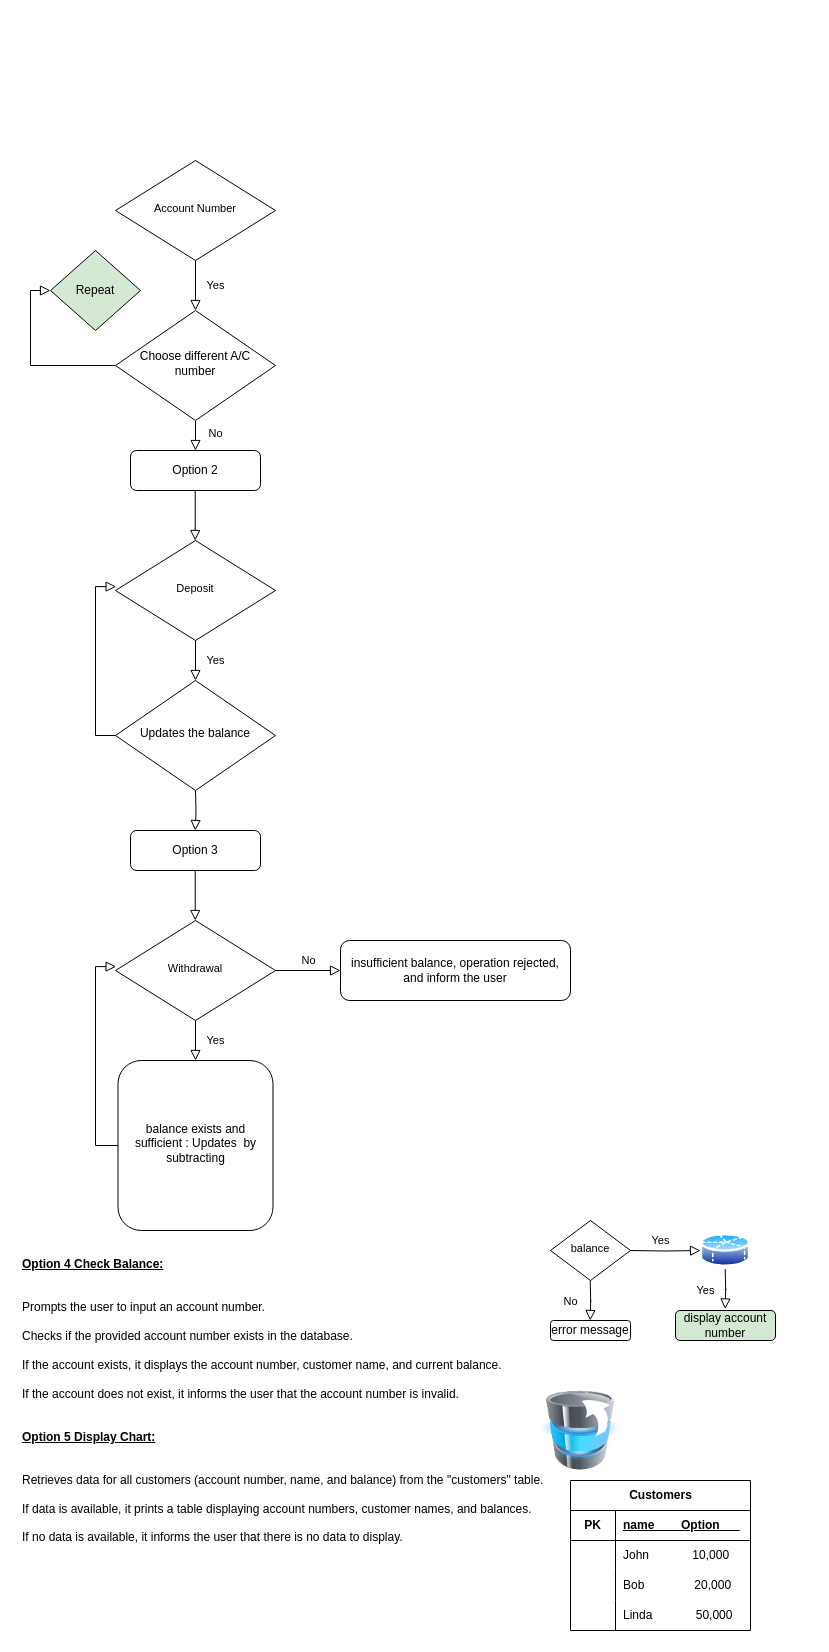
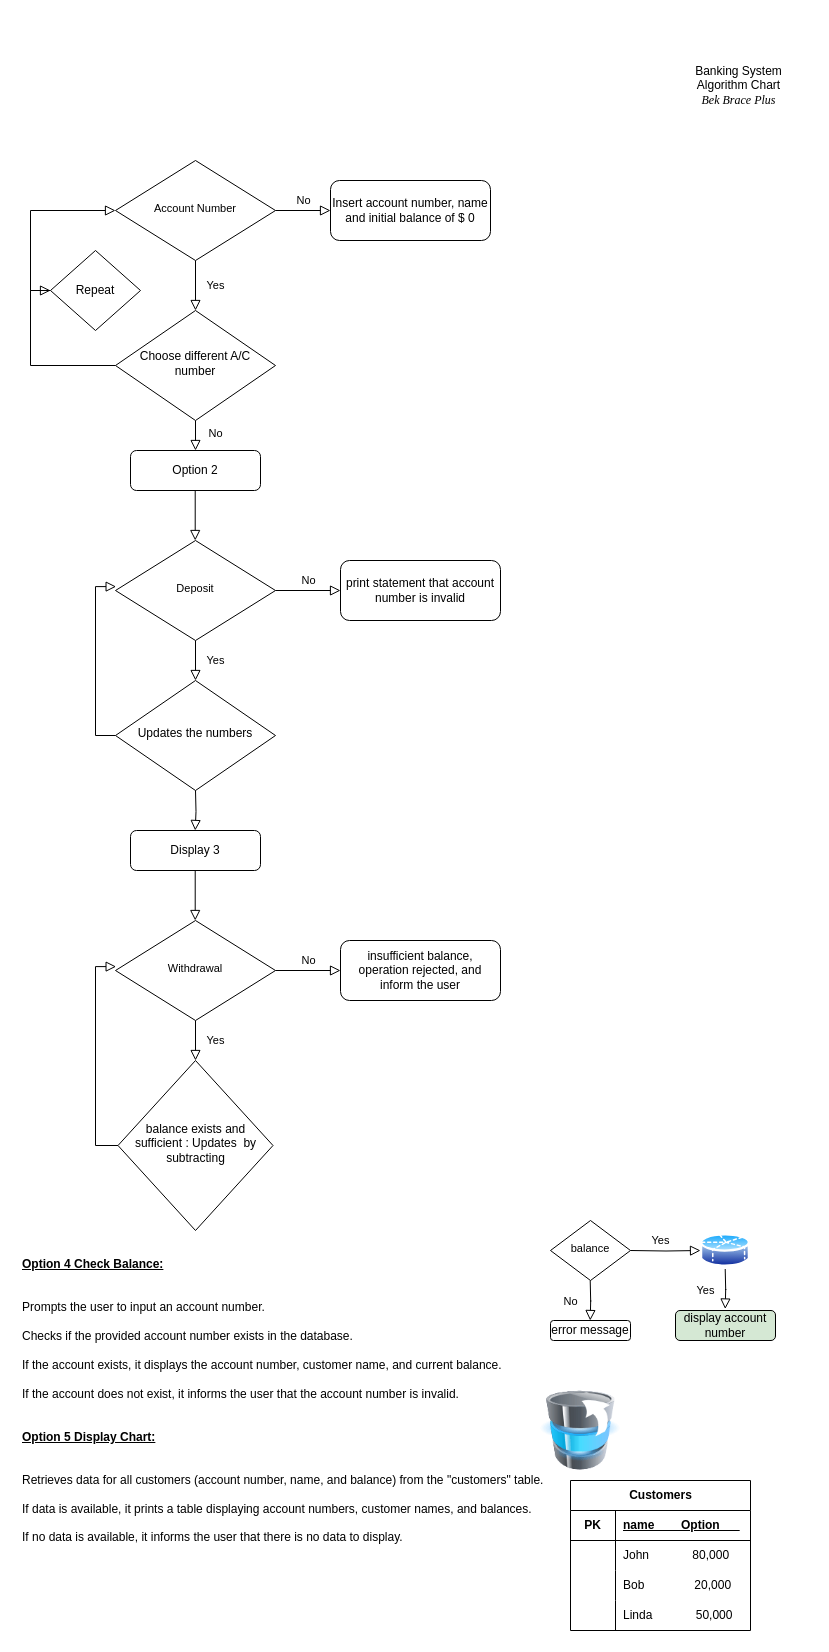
node "Banking System Algorithm Chart Bek Brace Plus": added
edge "Account Number" -> "Insert account number, name and initial balance of $ 0": added, label "No"
node "Insert account number, name and initial balance of $ 0": added
edge "Repeat" -> "Account Number": added
node "Repeat": fillcolor #d5e8d4 -> #ffffff
edge "Deposit" -> "print statement that account number is invalid": added, label "No"
node "print statement that account number is invalid": added
node "Updates the balance": label "Updates the balance" -> "Updates the numbers"
node "Option 3": label "Option 3" -> "Display 3"
node "insufficient balance, operation rejected, and inform the user": size 230x60 -> 160x60
node "balance exists and sufficient : Updates by subtracting": shape rounded rectangle -> diamond
node "John 10,000": label "John 10,000" -> "John 80,000"
